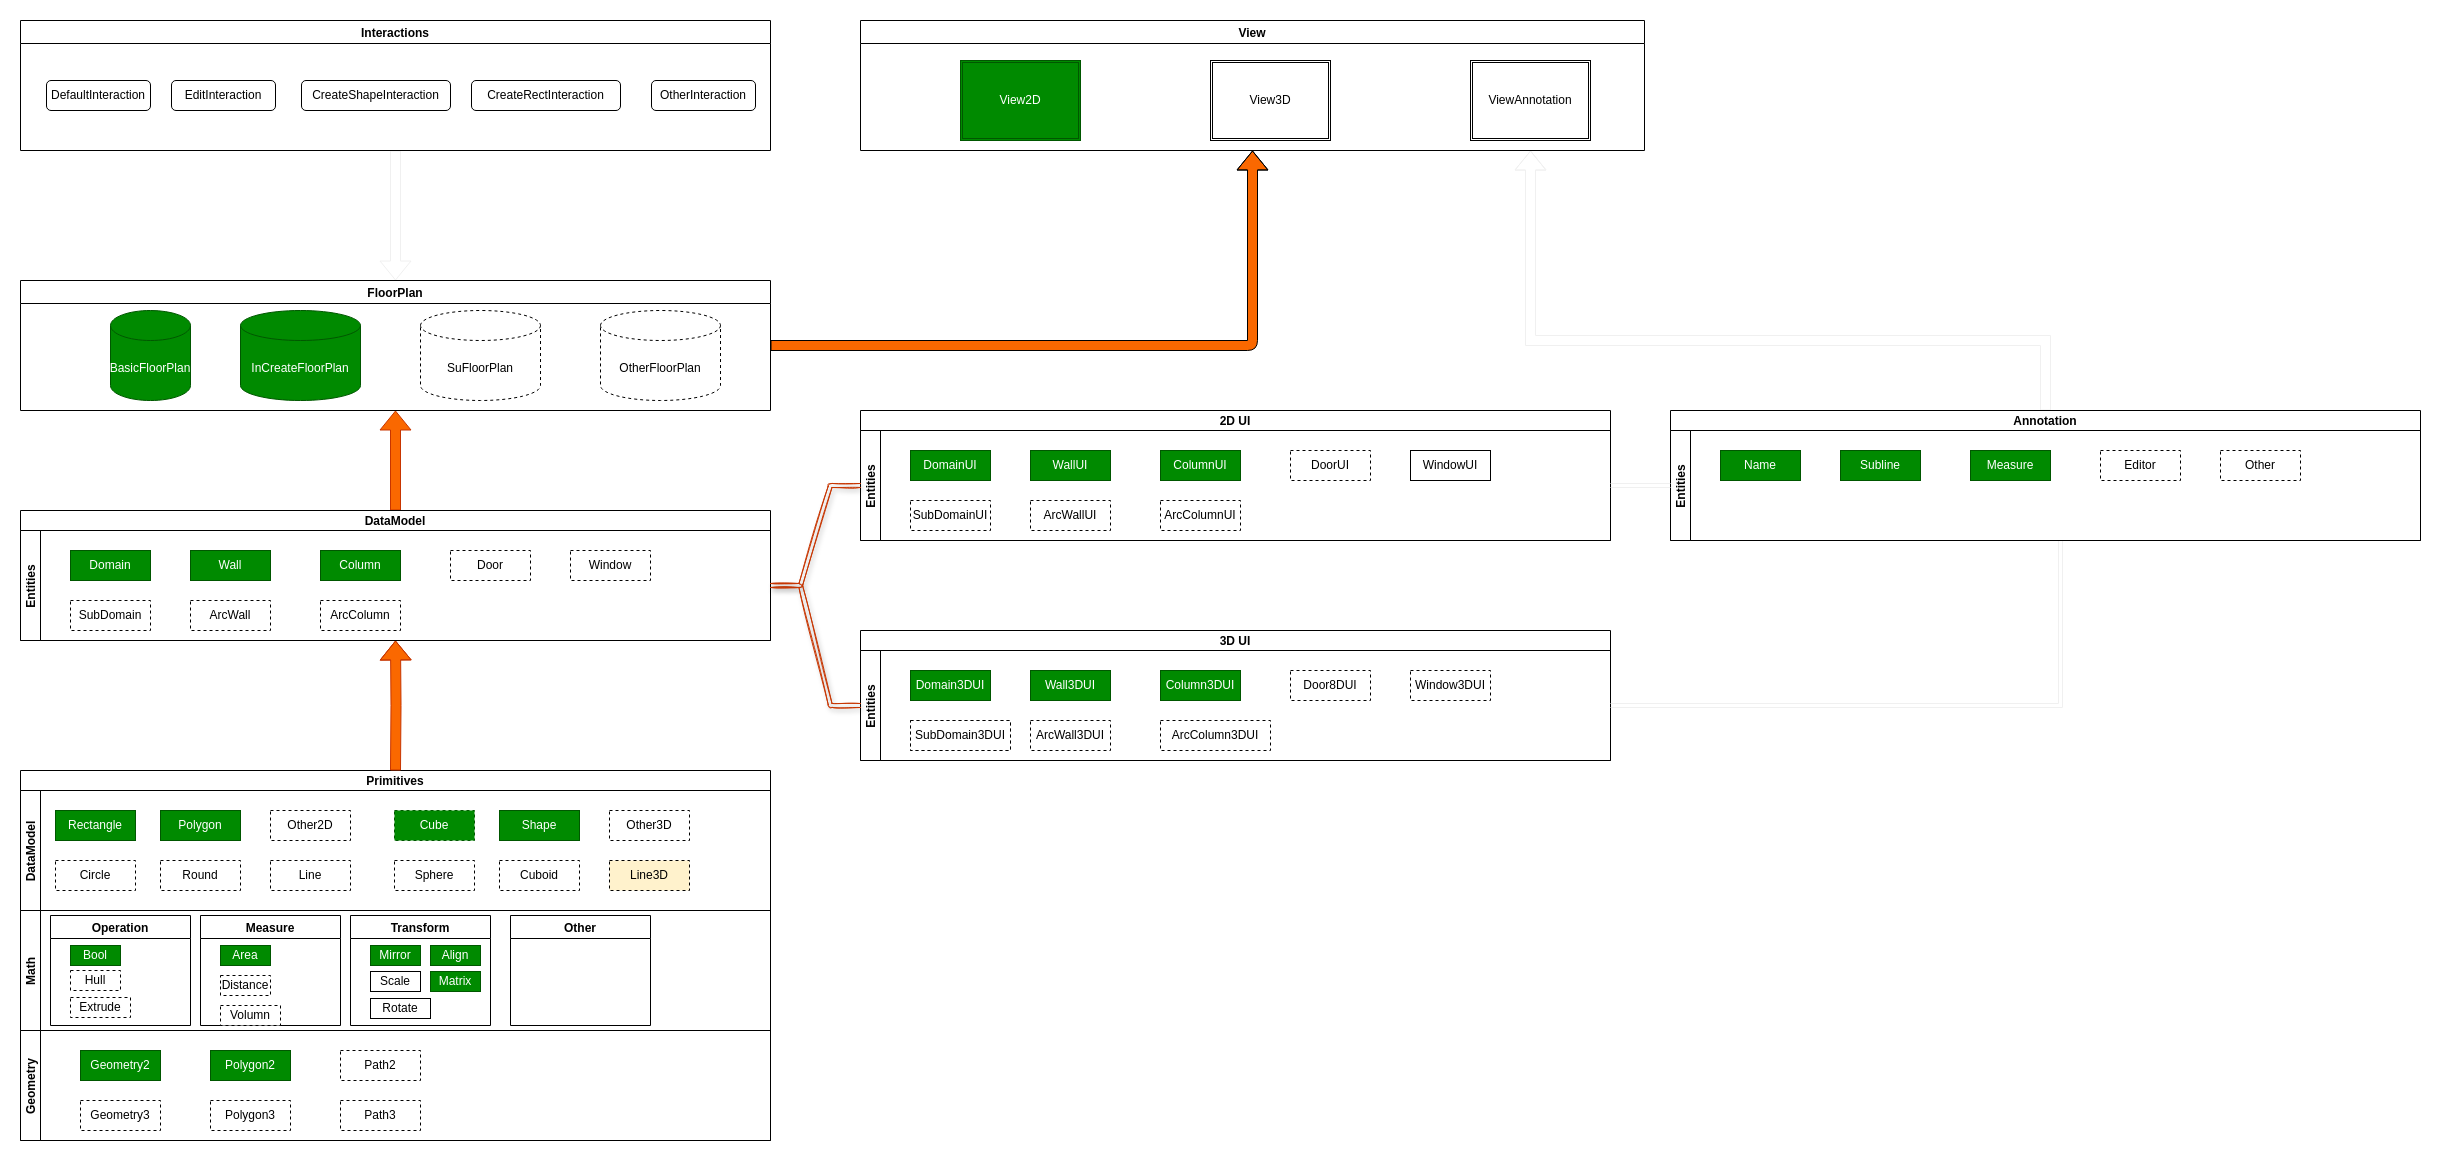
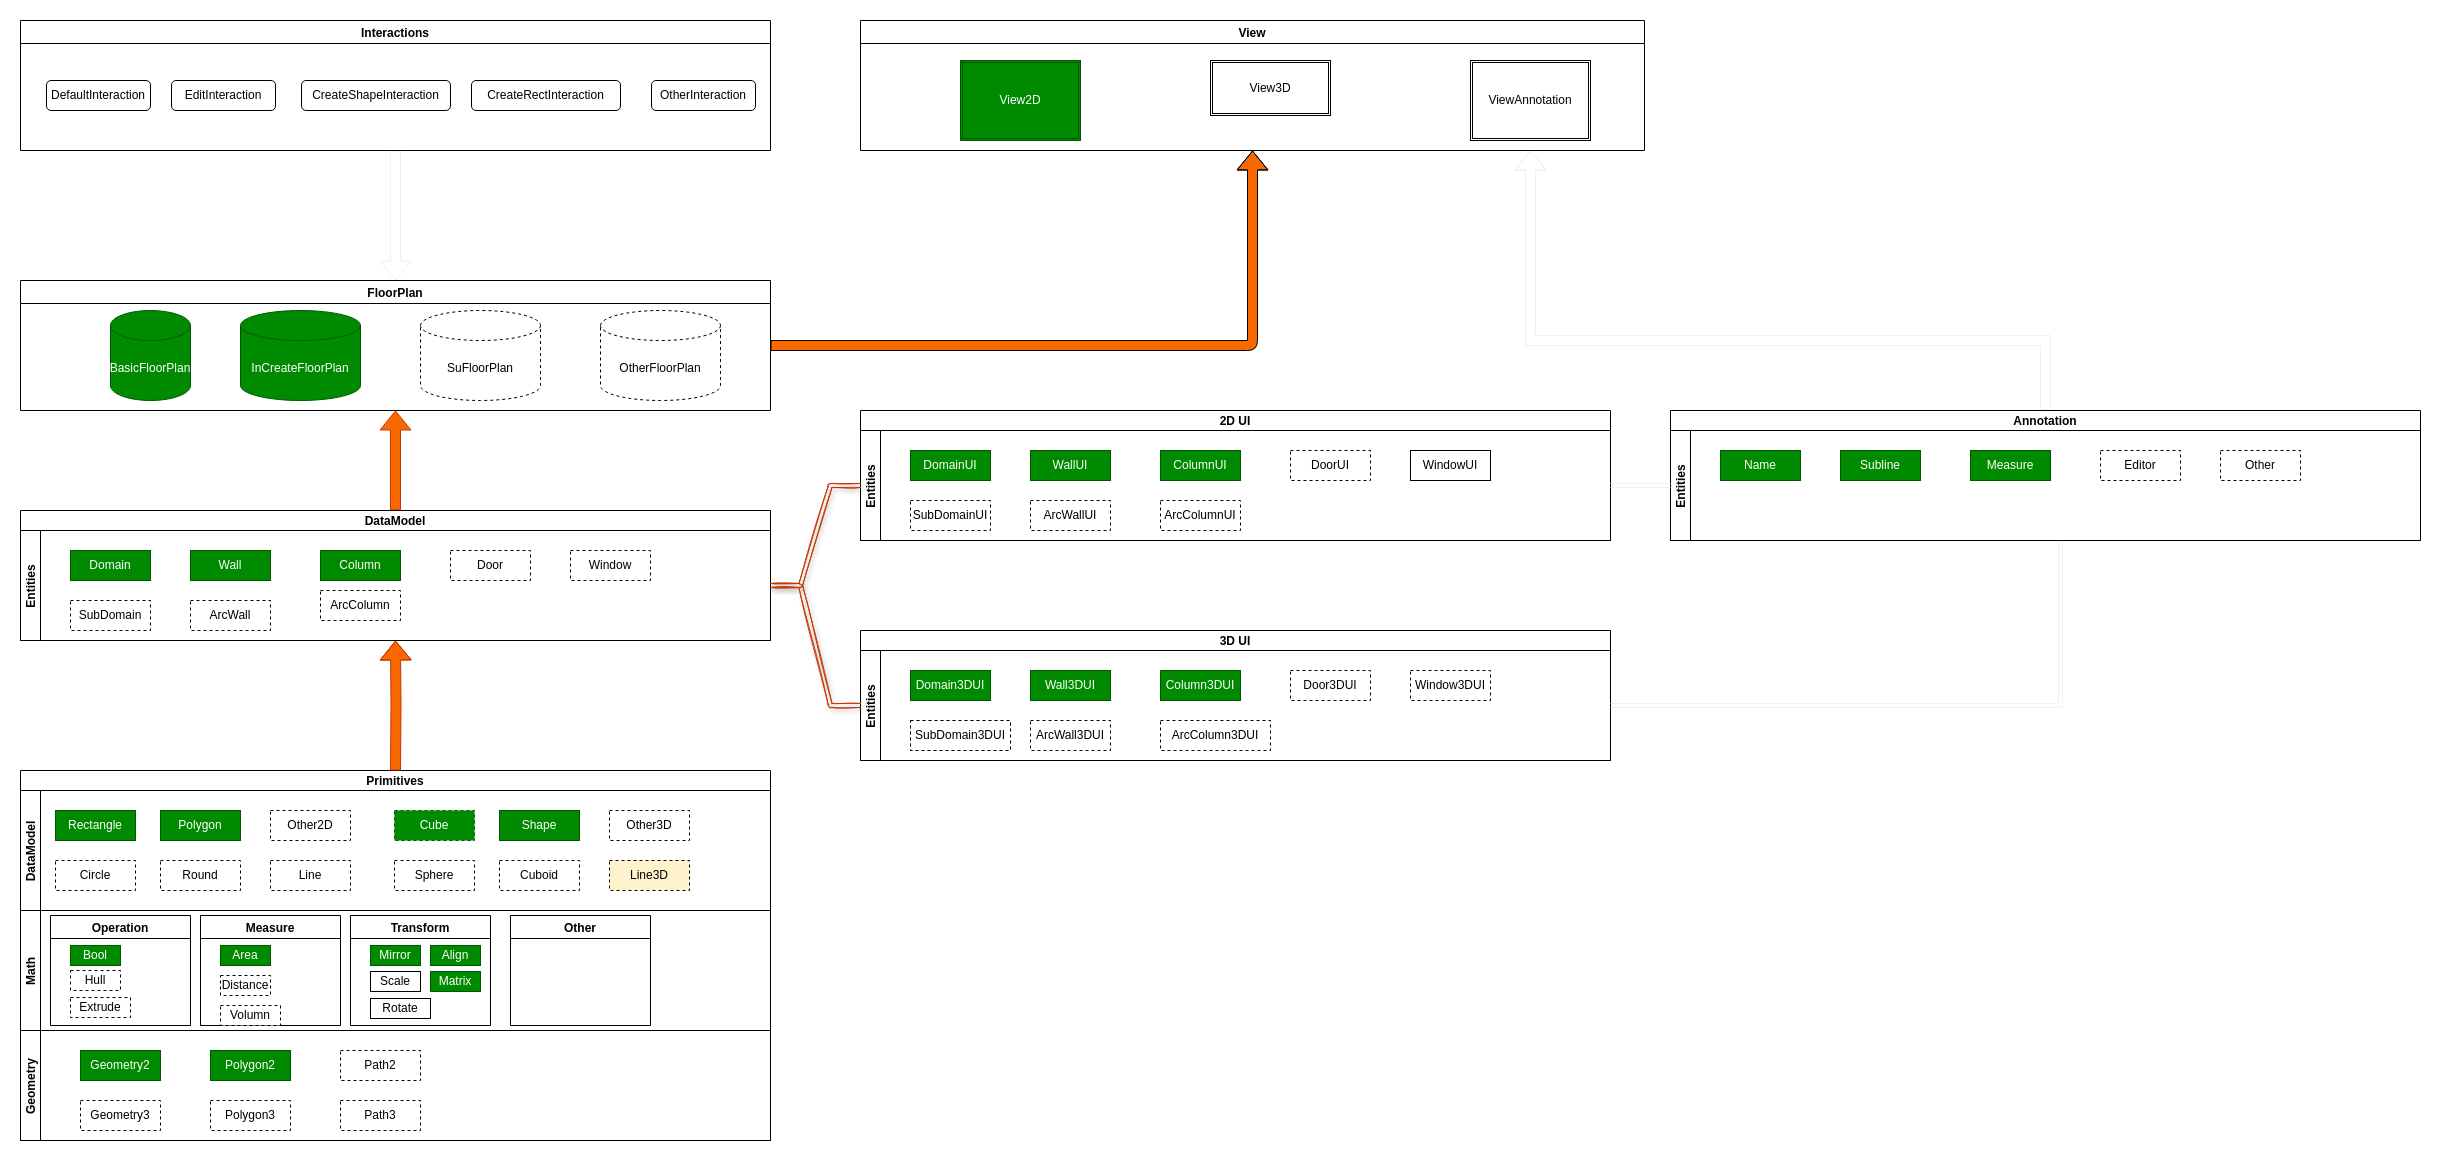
node "View3D": size 120x80 -> 120x55
node "ArcColumn": moved (361, 616) -> (361, 606)
node "Door8DUI": label "Door8DUI" -> "Door3DUI"
